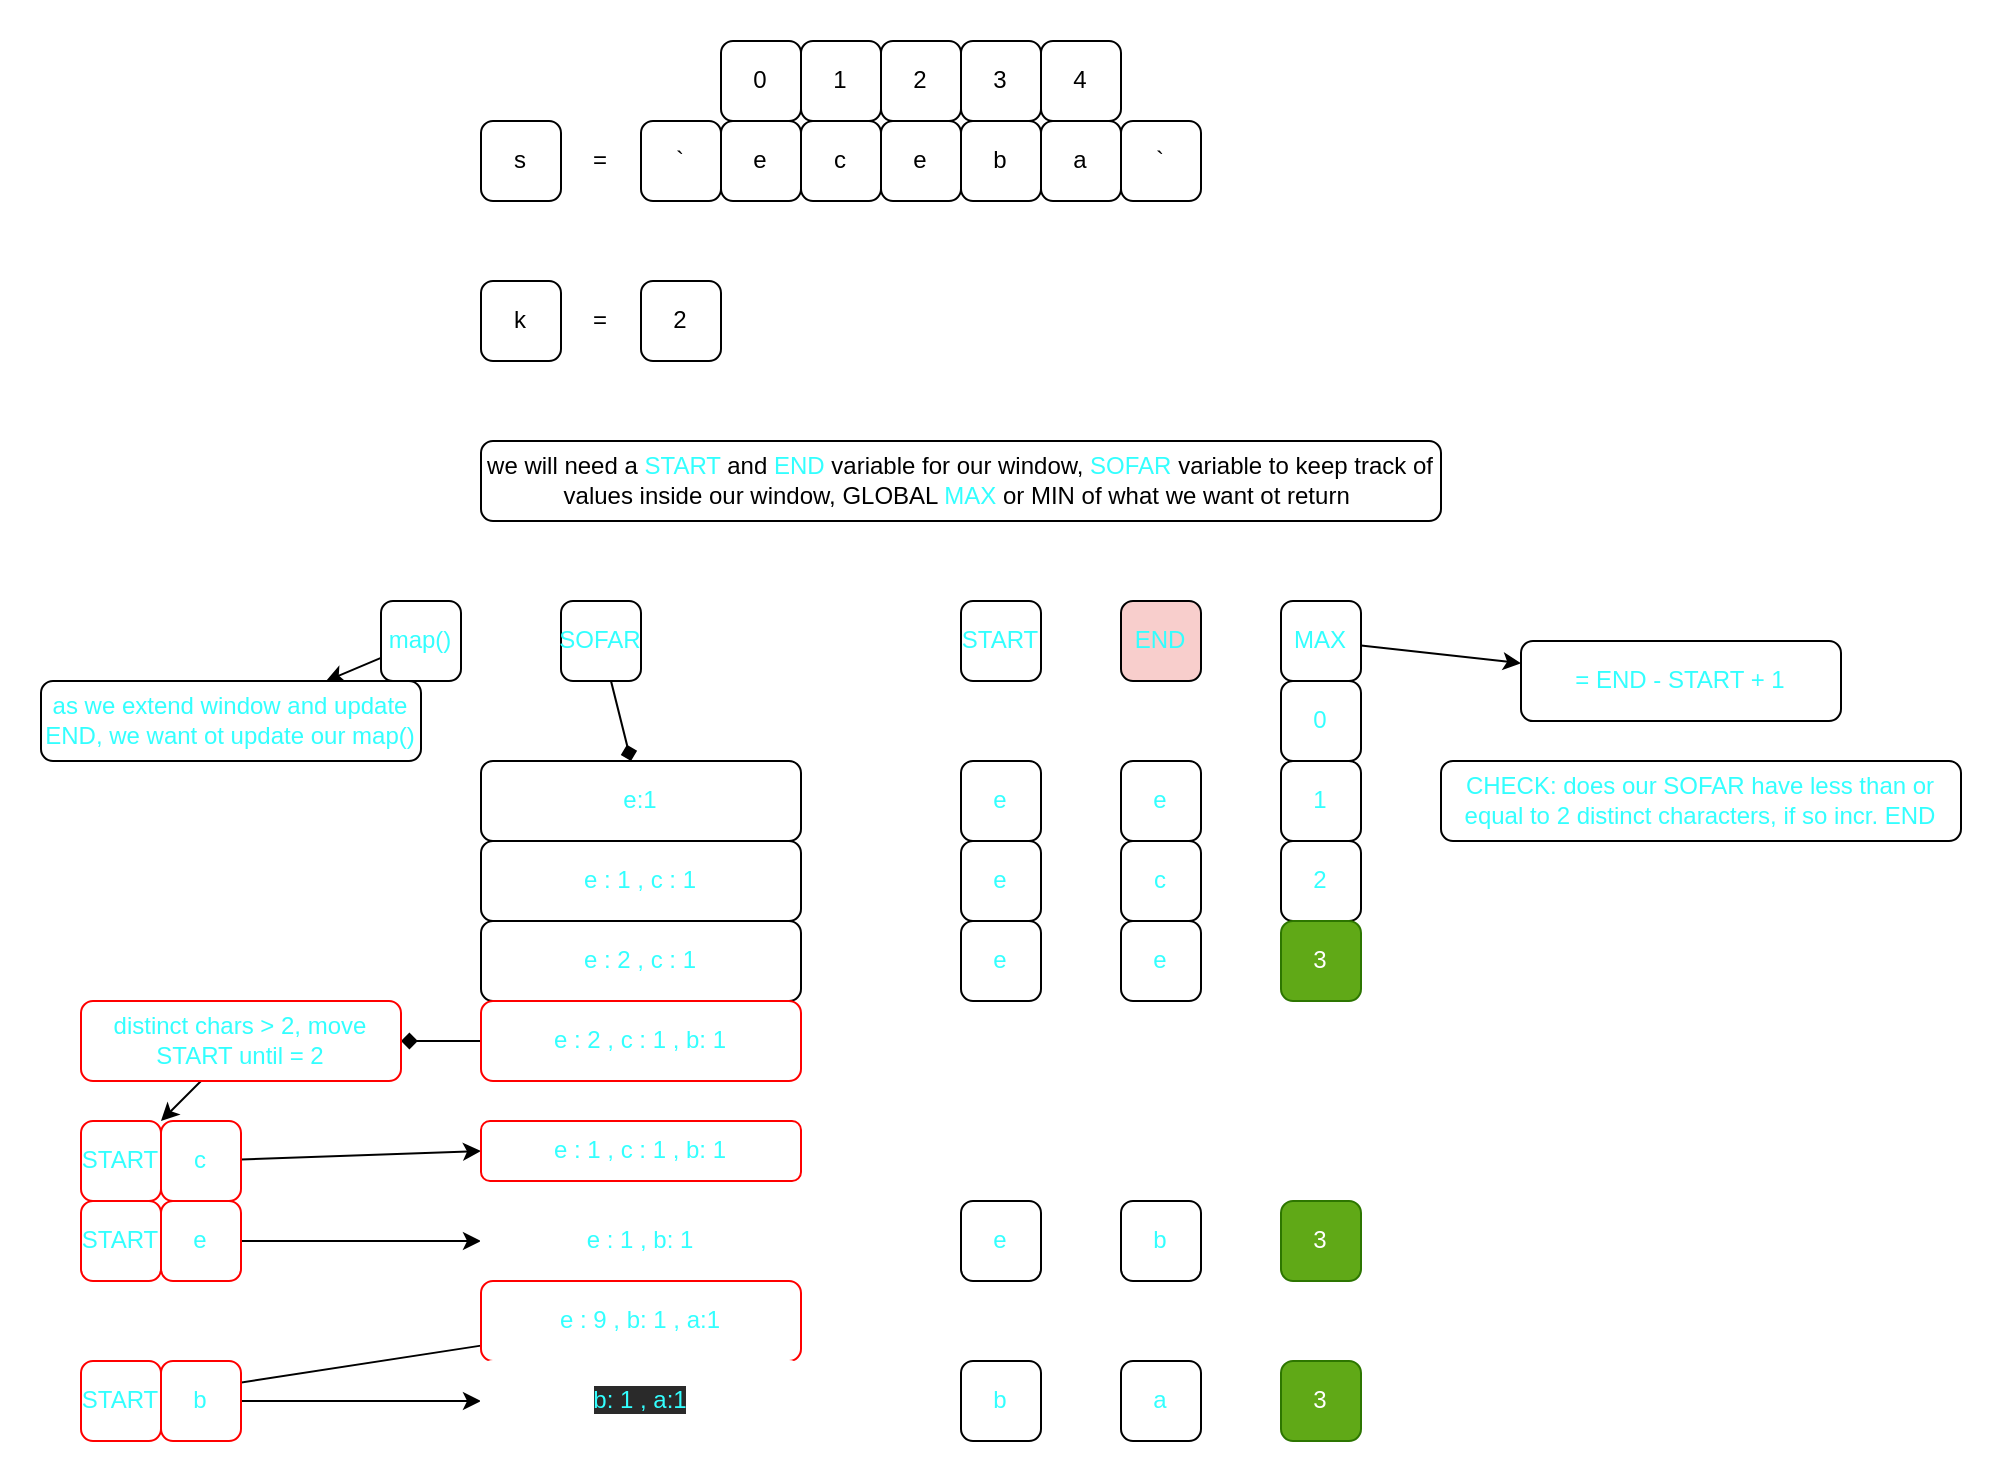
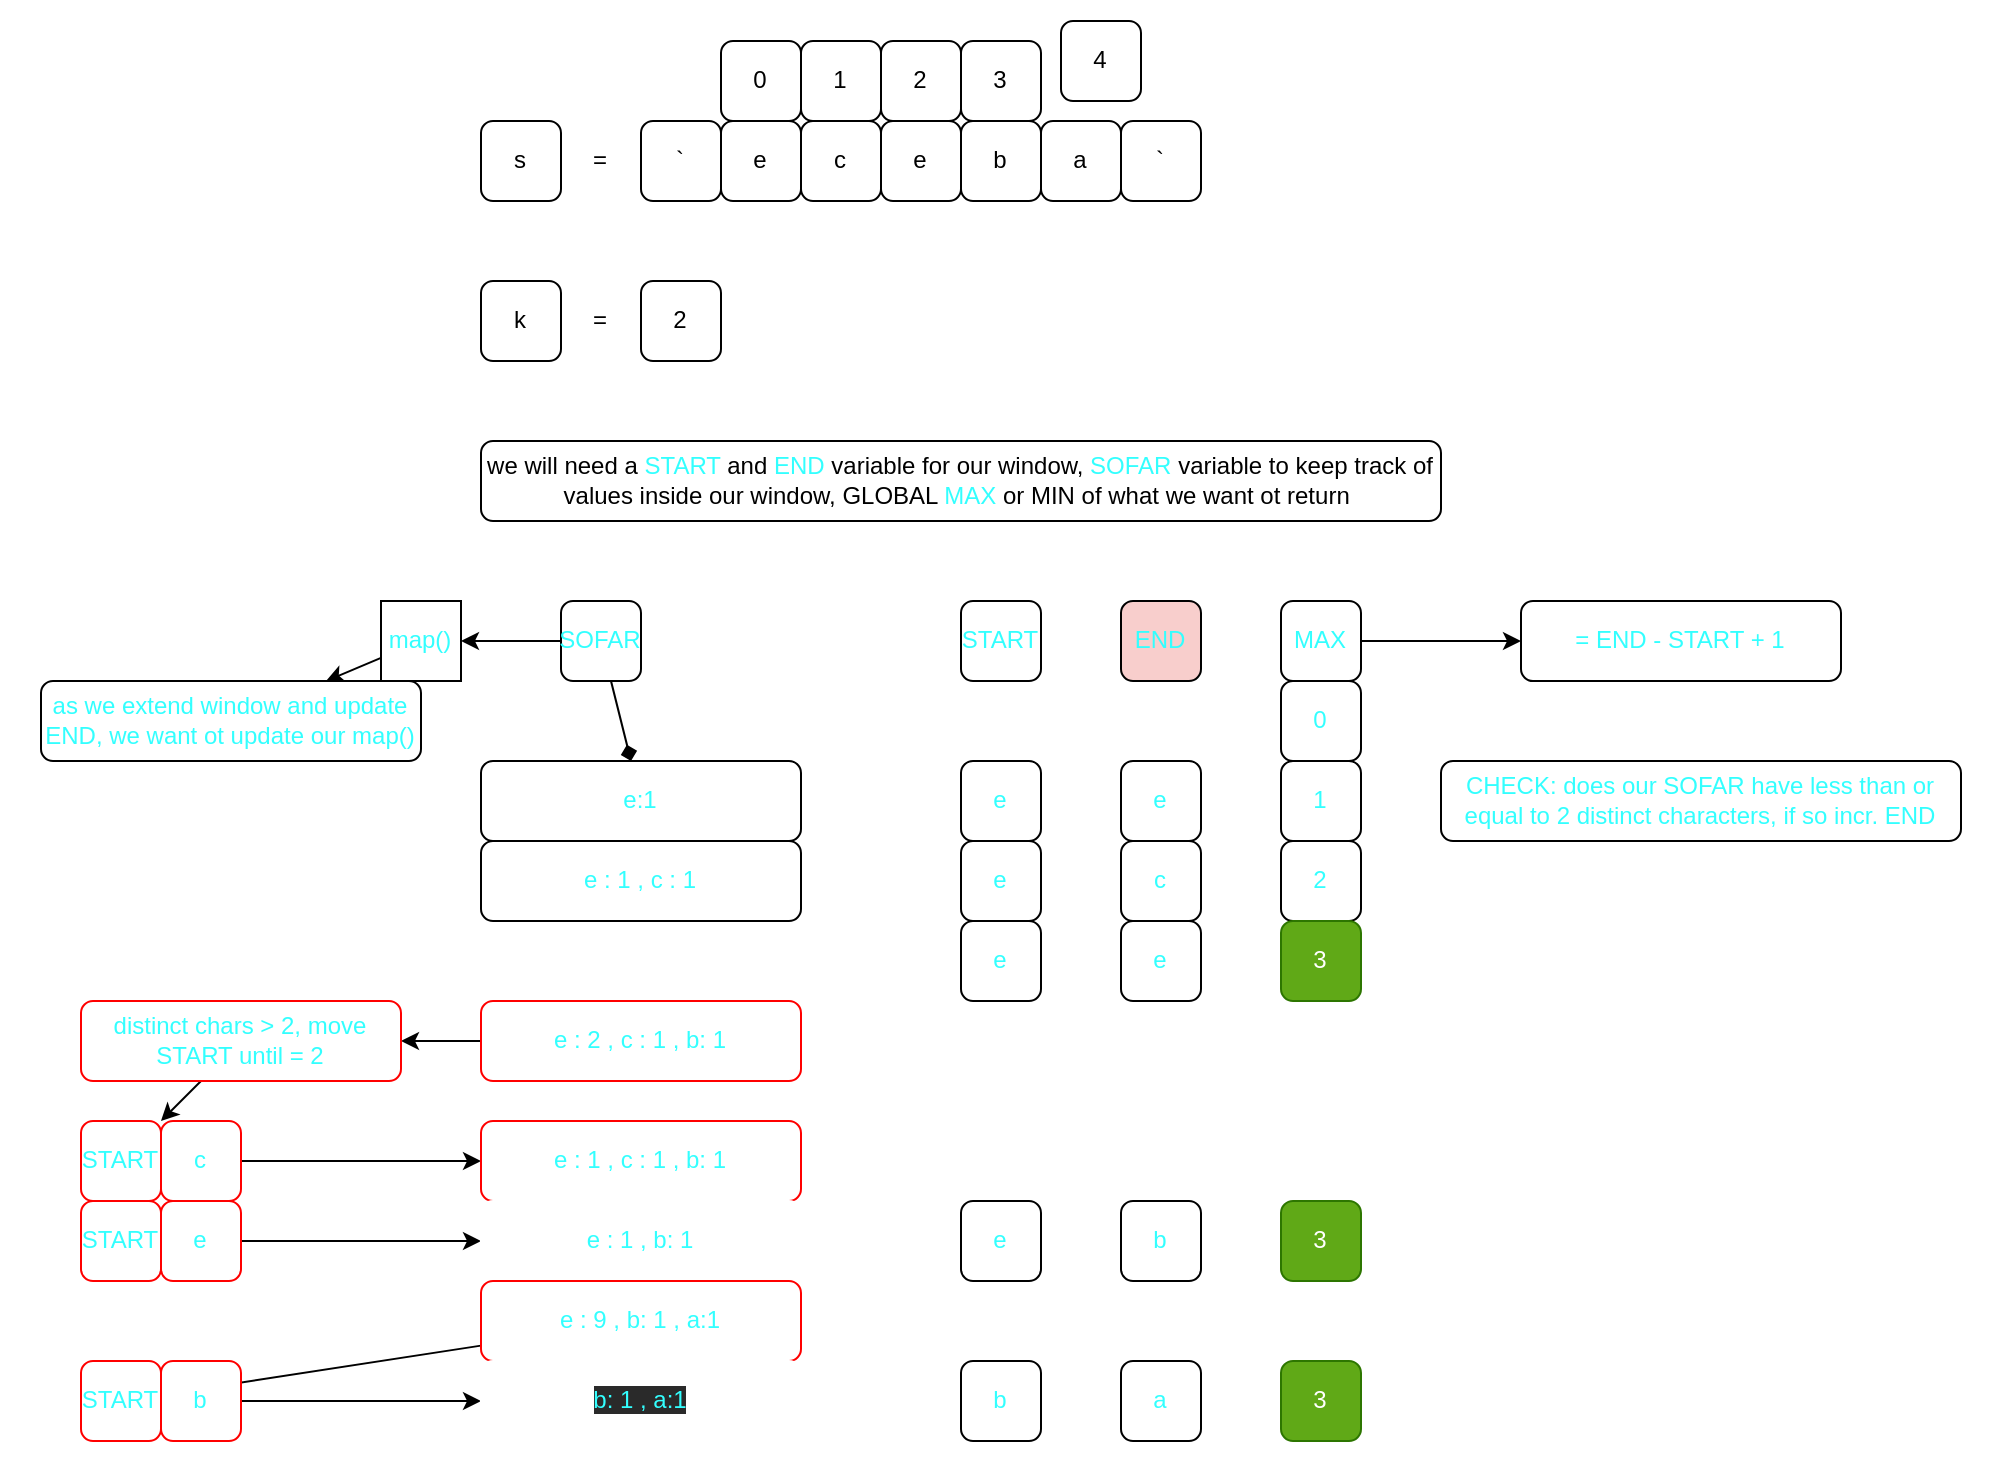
node "4": moved (1081, 81) -> (1101, 61)
node "map()": shape rounded rectangle -> rectangle
edge "SOFAR" -> "map()": added
node "= END - START + 1": moved (1681, 681) -> (1681, 641)
node "e : 2 , c : 1": removed
edge "e : 2 , c : 1 , b: 1" -> "distinct chars > 2, move START until = 2": arrowhead diamond -> classic
node "e : 1 , c : 1 , b: 1": size 320x60 -> 320x80
